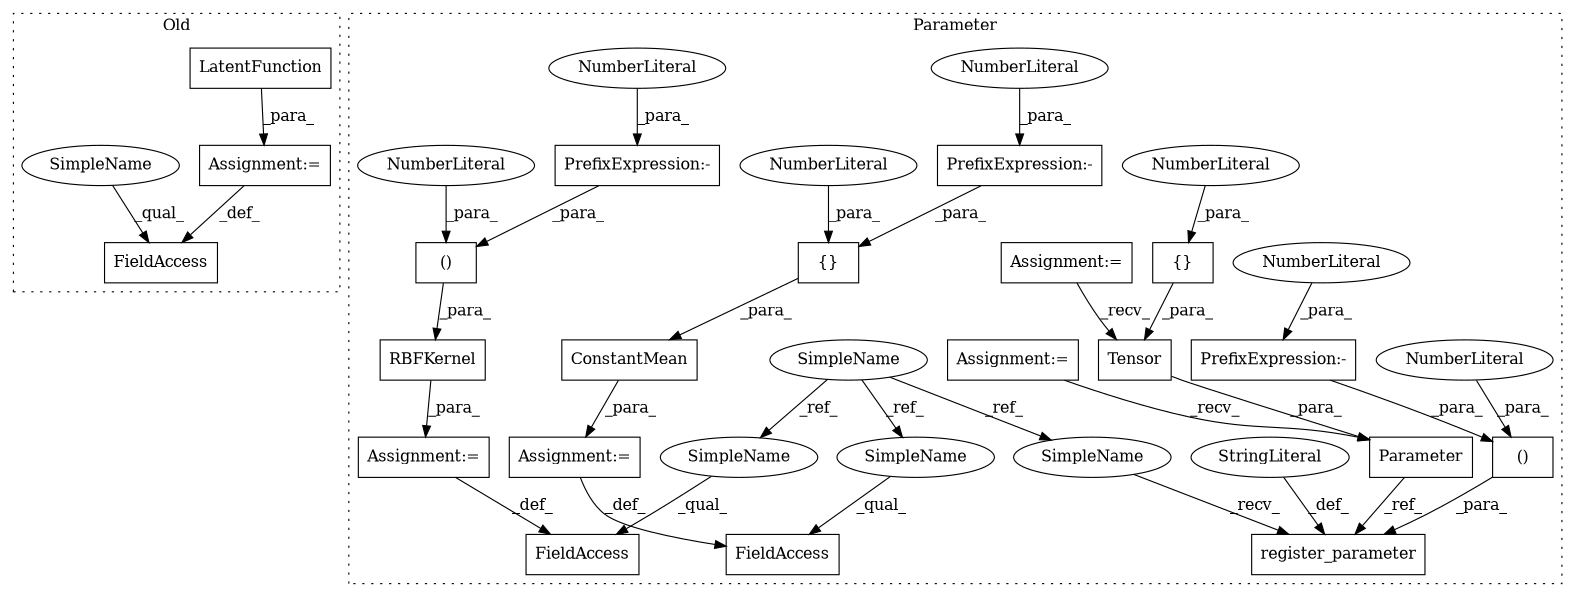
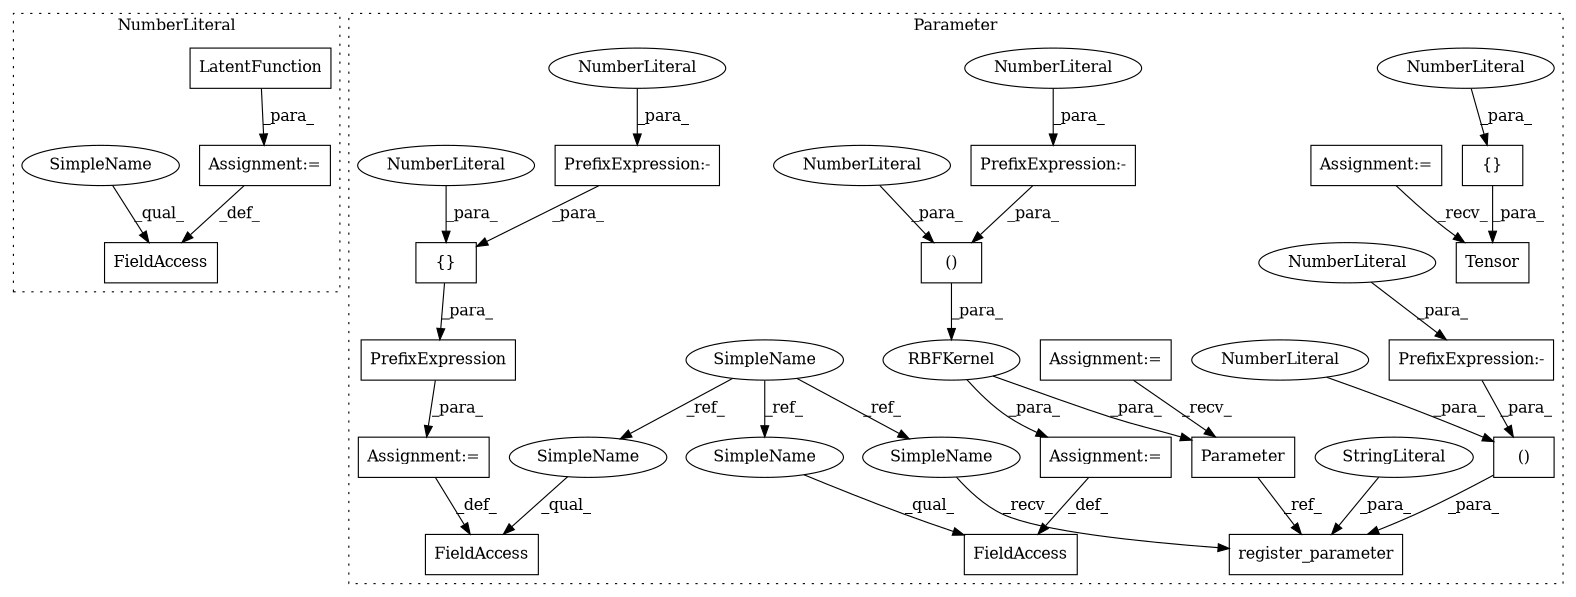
cluster "Old": label "Old" -> "NumberLiteral"
node "RBFKernel": shape box -> ellipse
node "ConstantMean": label "ConstantMean" -> "PrefixExpression"
edge "Tensor" -> "Parameter": now "RBFKernel" -> "Parameter"
edge "StringLiteral" -> "register_parameter": label "_def_" -> "_para_"
